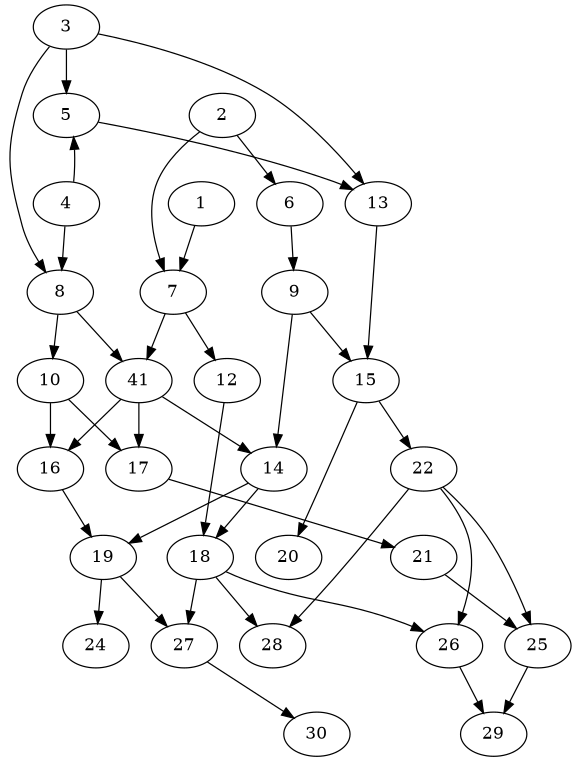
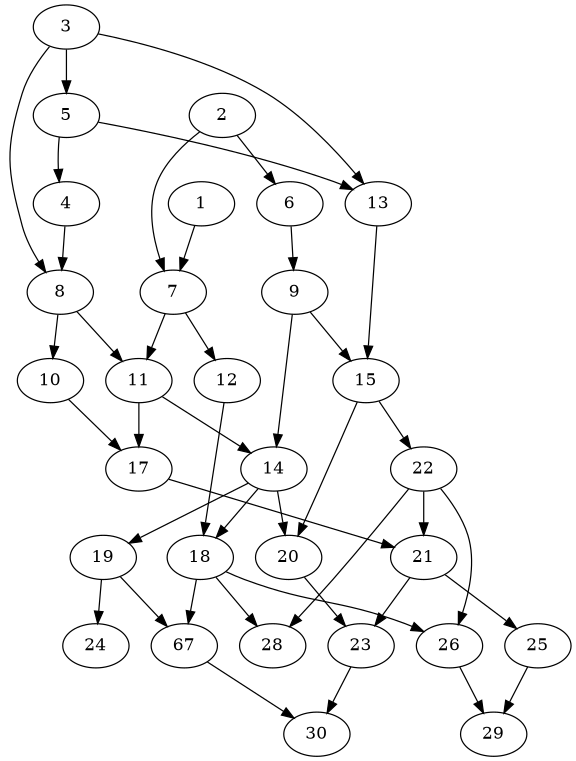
edge "4" -> "5": reversed
node "41": label "41" -> "11"
node "16": removed
edge "14" -> "20": added
edge "22" -> "25": now "22" -> "21"
node "27": label "27" -> "67"
node "23": added
